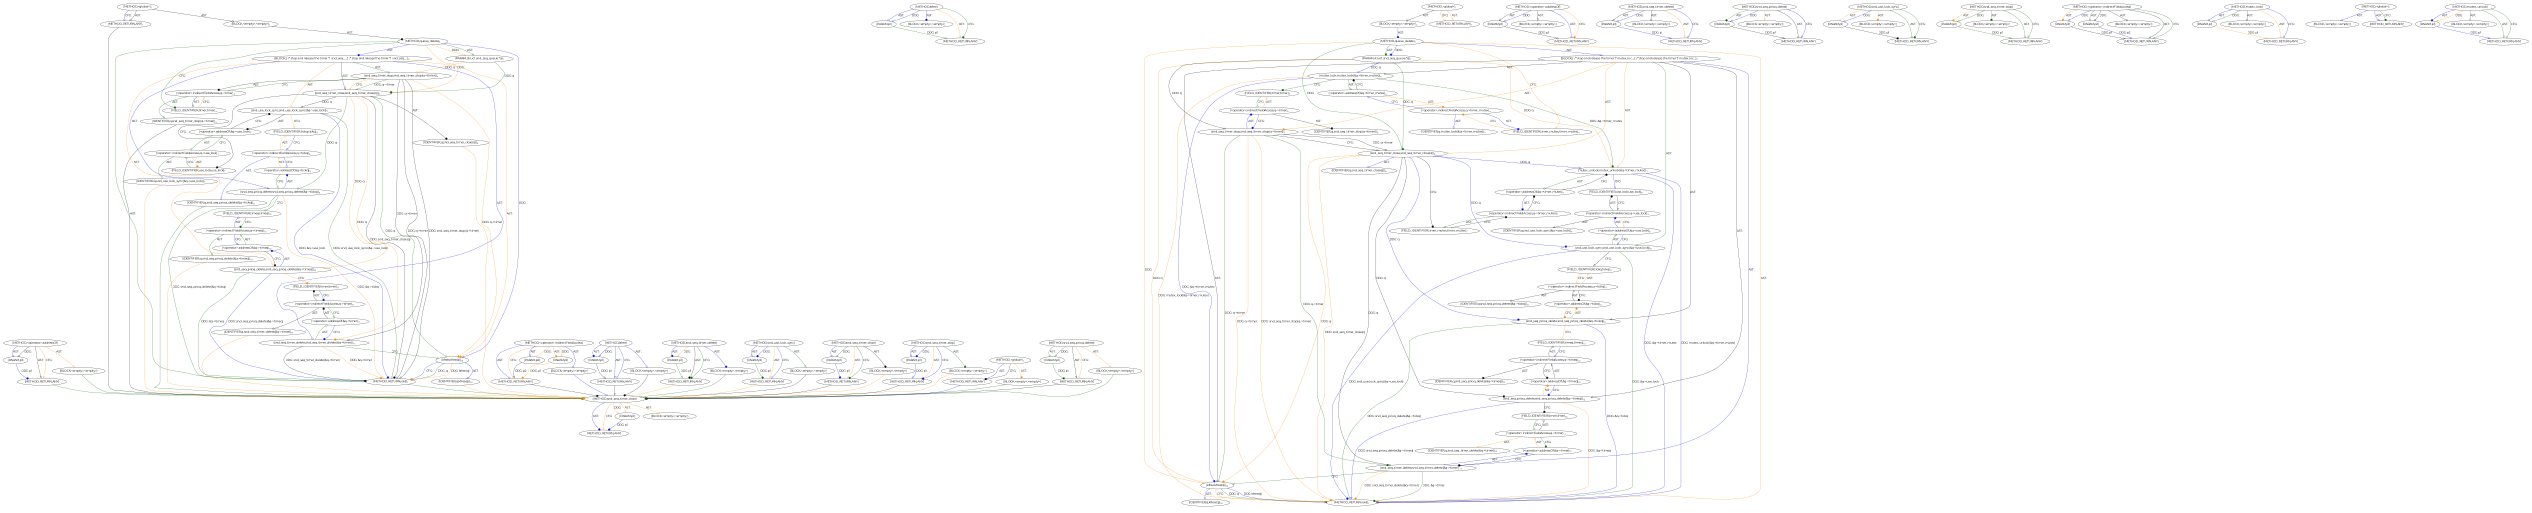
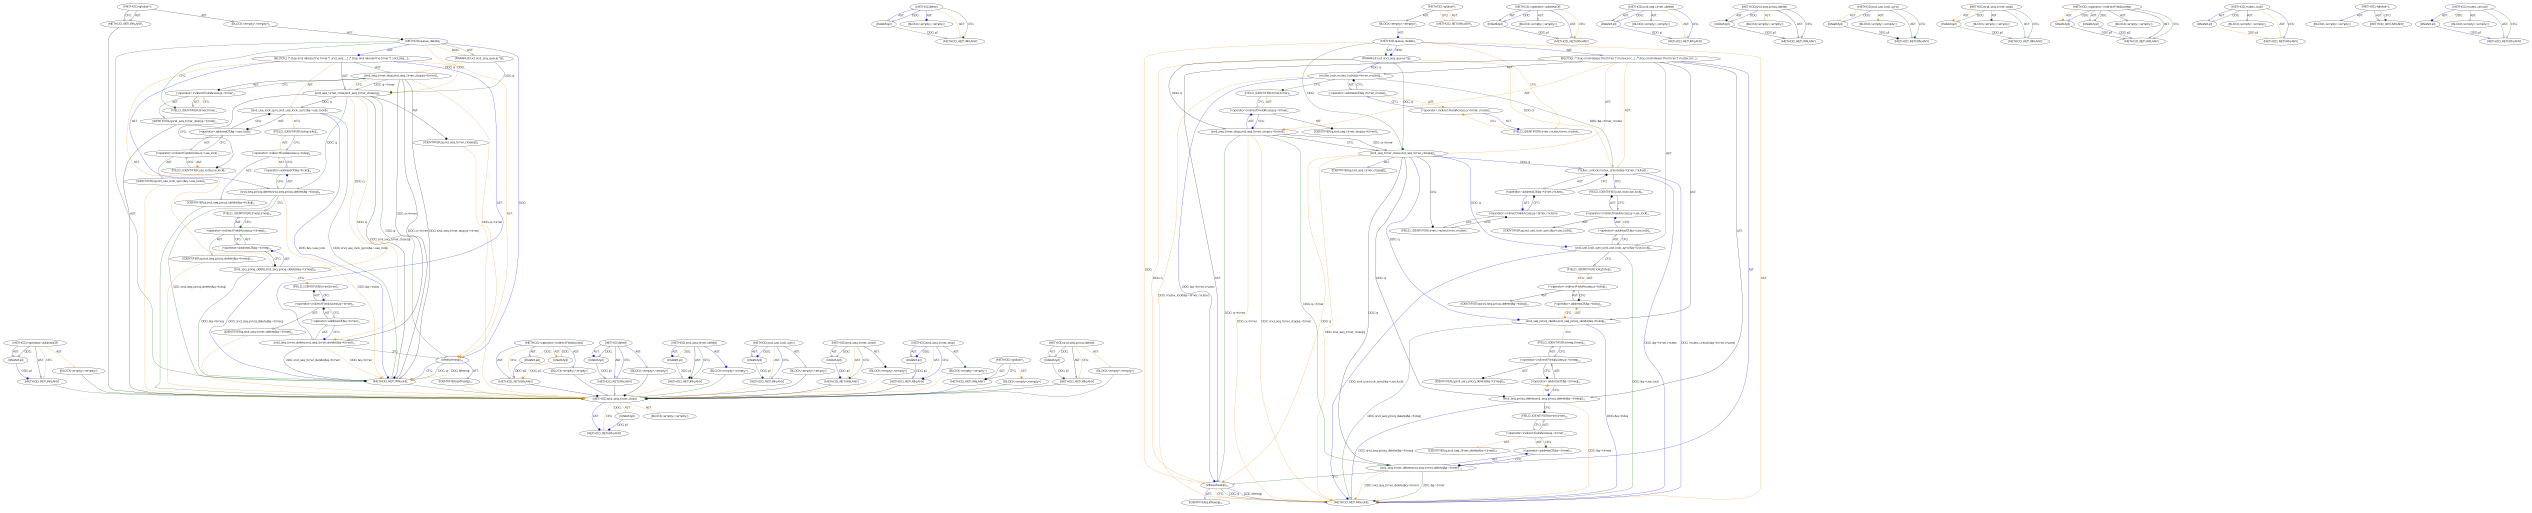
edge "(mutex_lock,mutex_lock(&q->timer_mutex))" -> "(mutex_unlock,mutex_unlock(&q->timer_mutex))": arrowhead box -> onormal
node "(IDENTIFIER,q,mutex_lock(&q->timer_mutex))": removed
